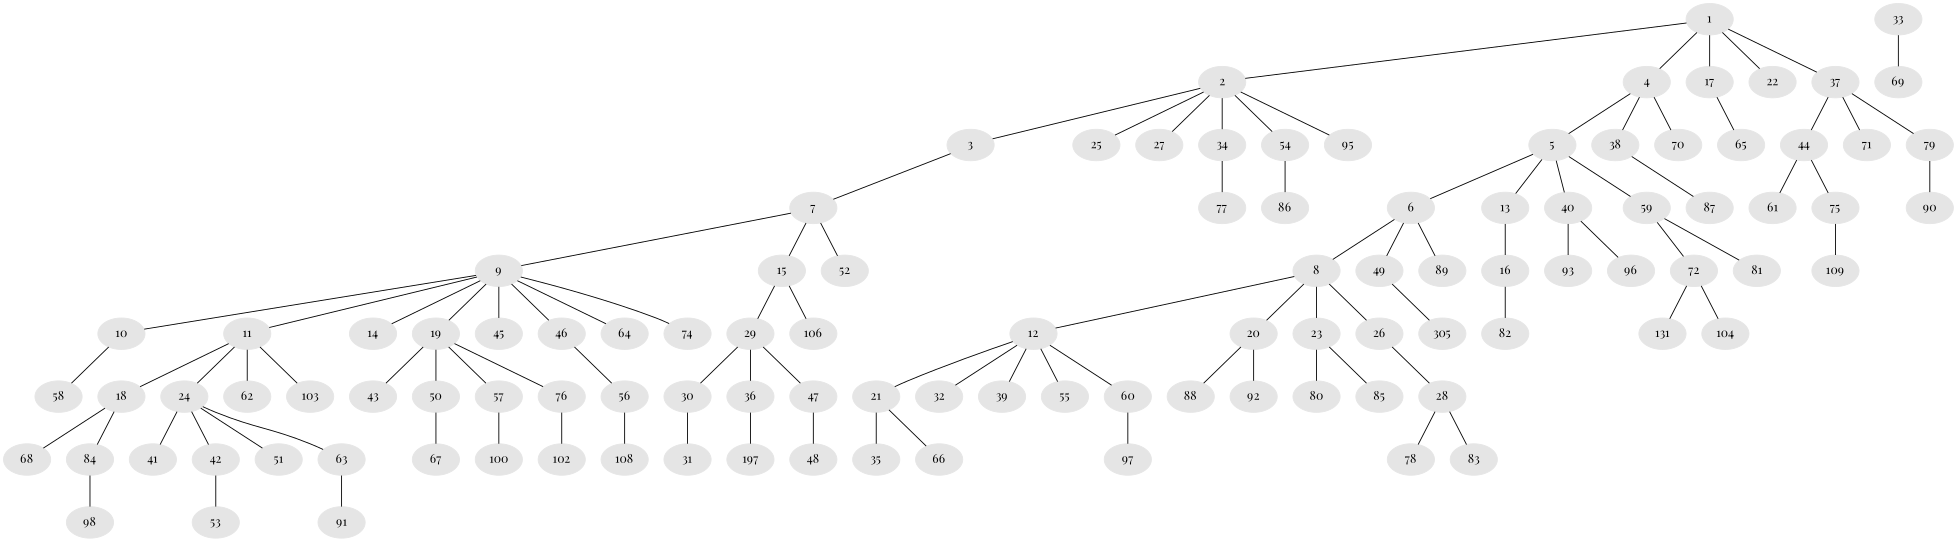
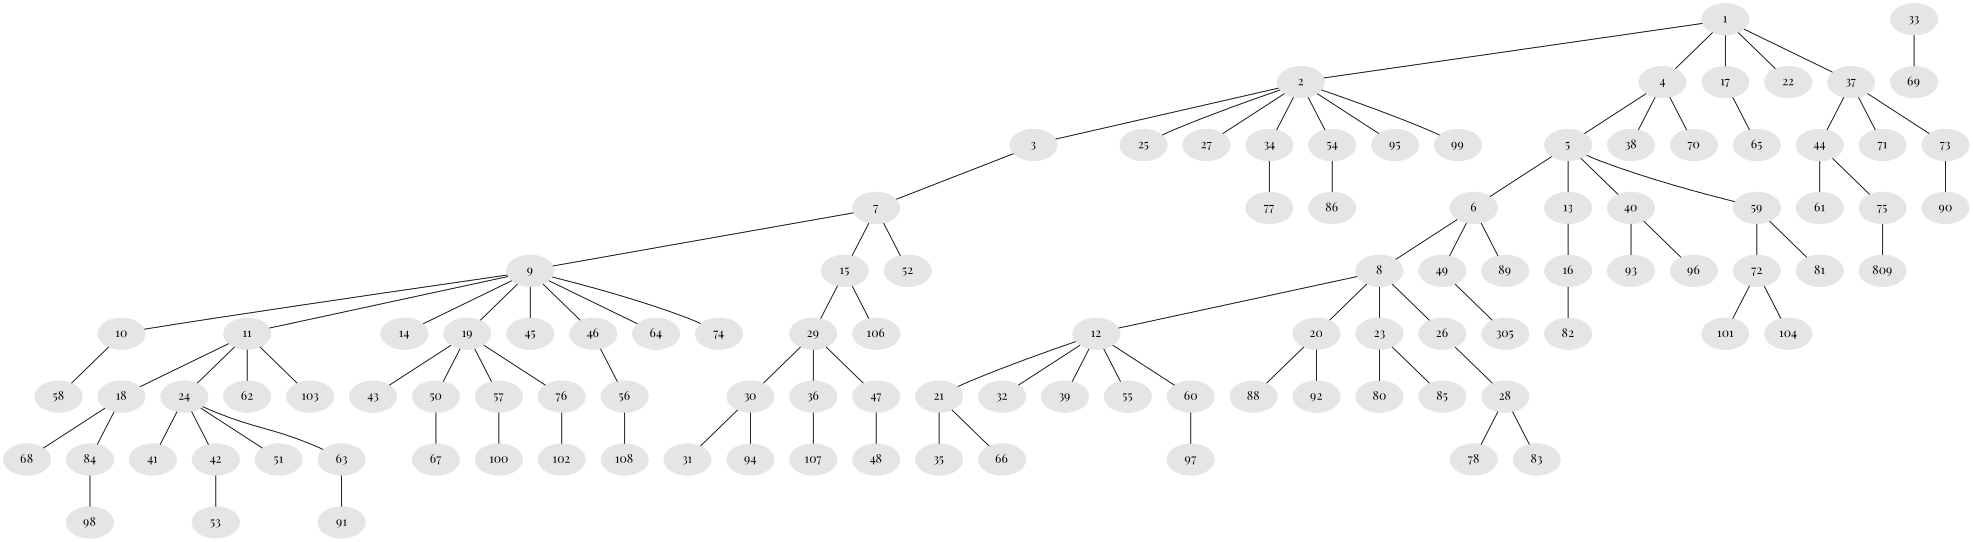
node "99": added
node "79": label "79" -> "73"
node "87": removed
node "109": label "109" -> "809"
node "131": label "131" -> "101"
node "94": added
node "197": label "197" -> "107"
